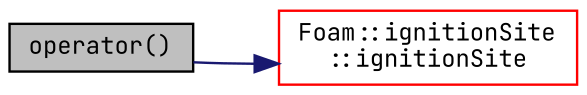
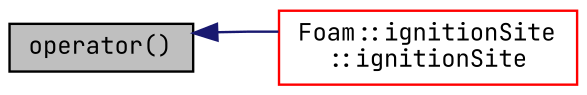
edge "operator()" -> "Foam::ignitionSite ::ignitionSite": reversed
